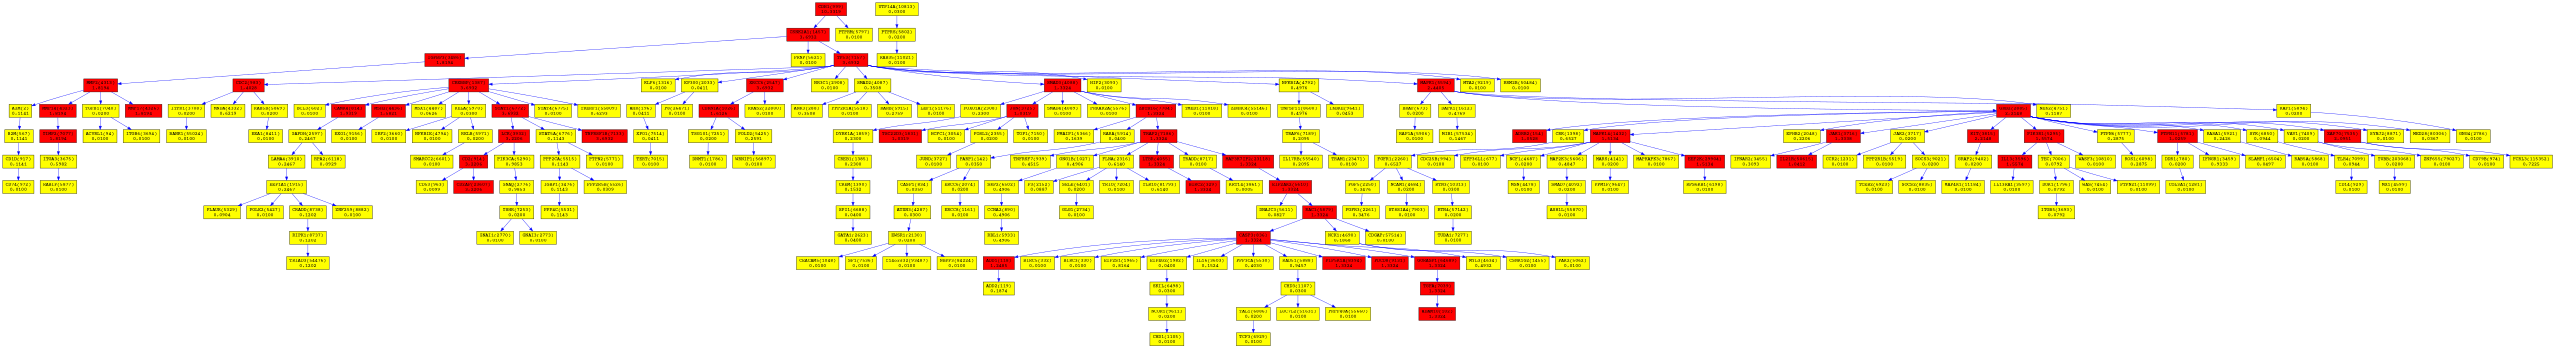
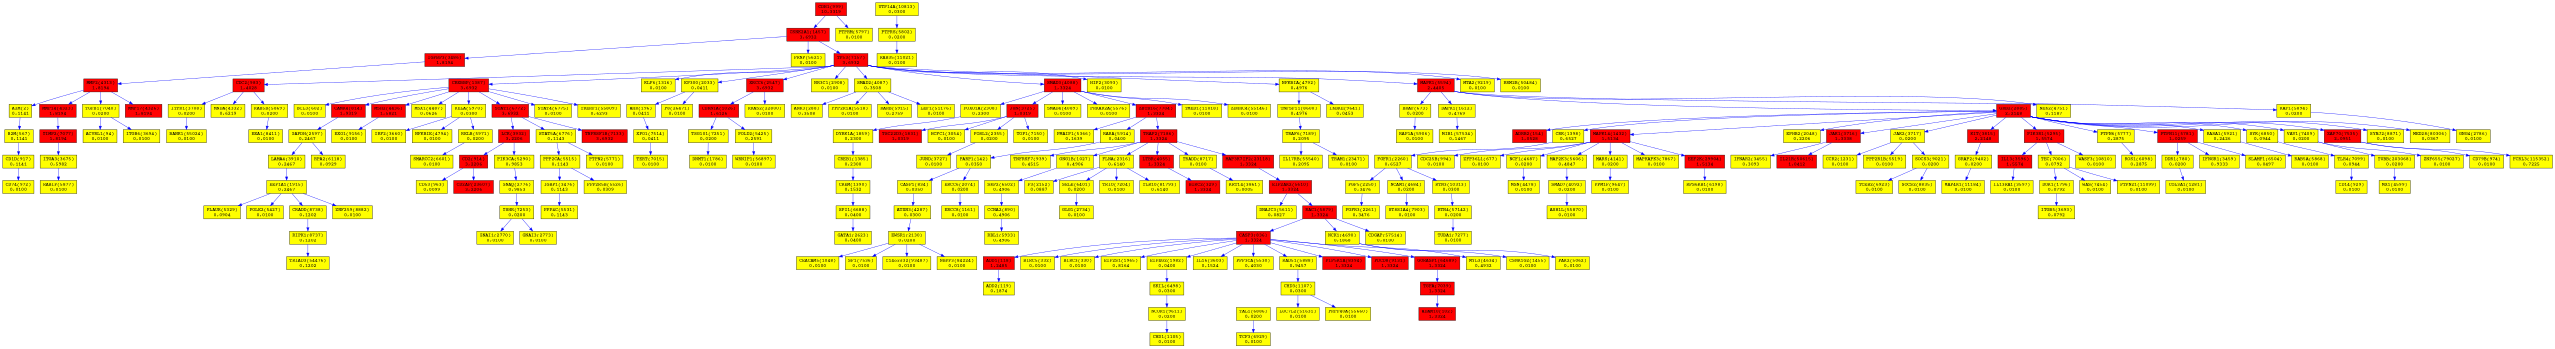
edge "CHD3(1107) 0,0300" -> "TAL1(6886) 0,0200": removed
